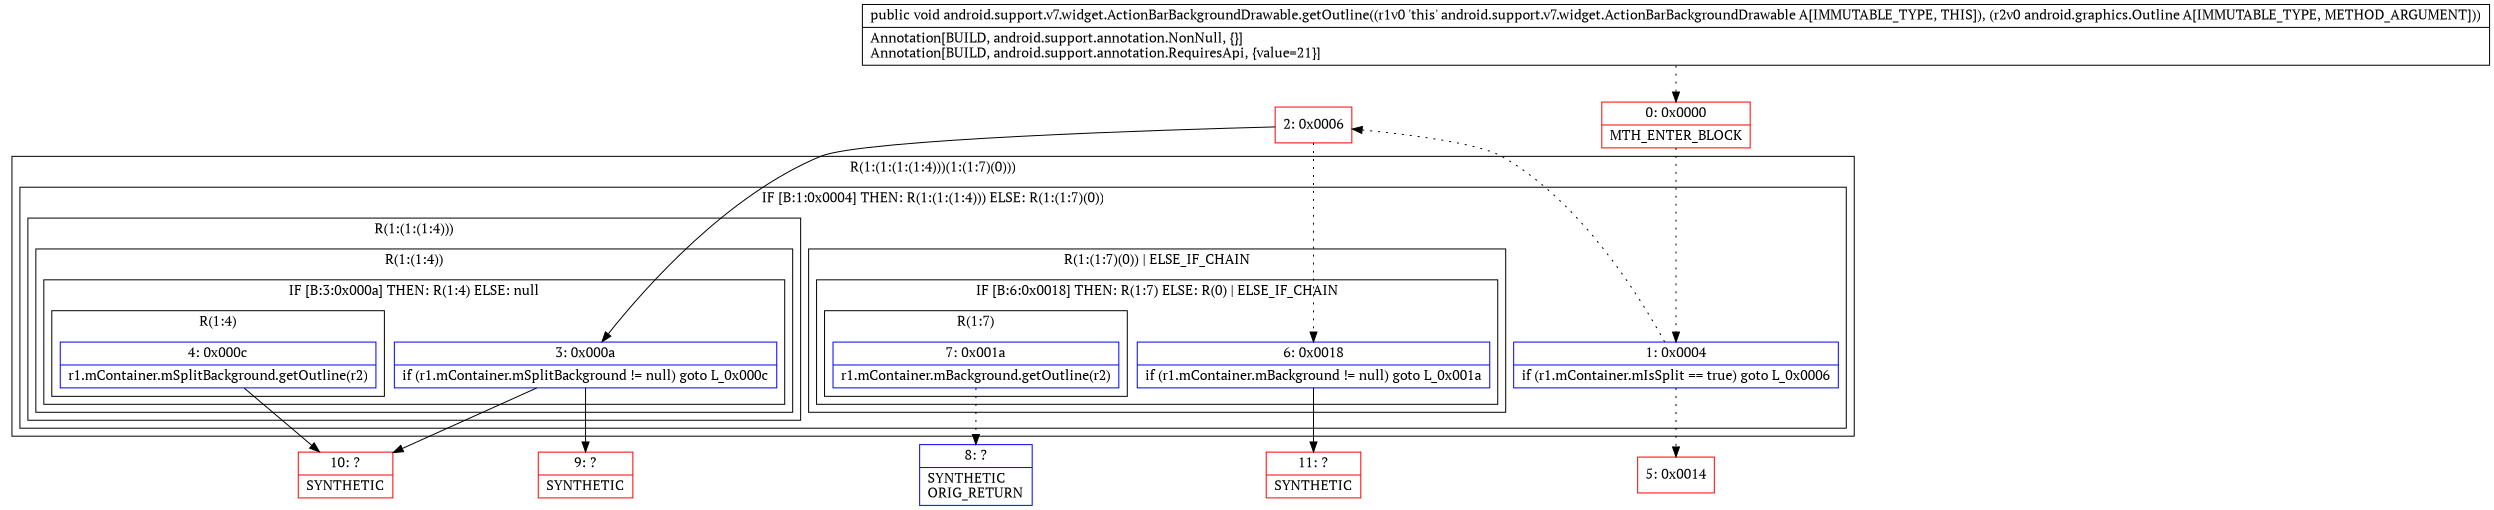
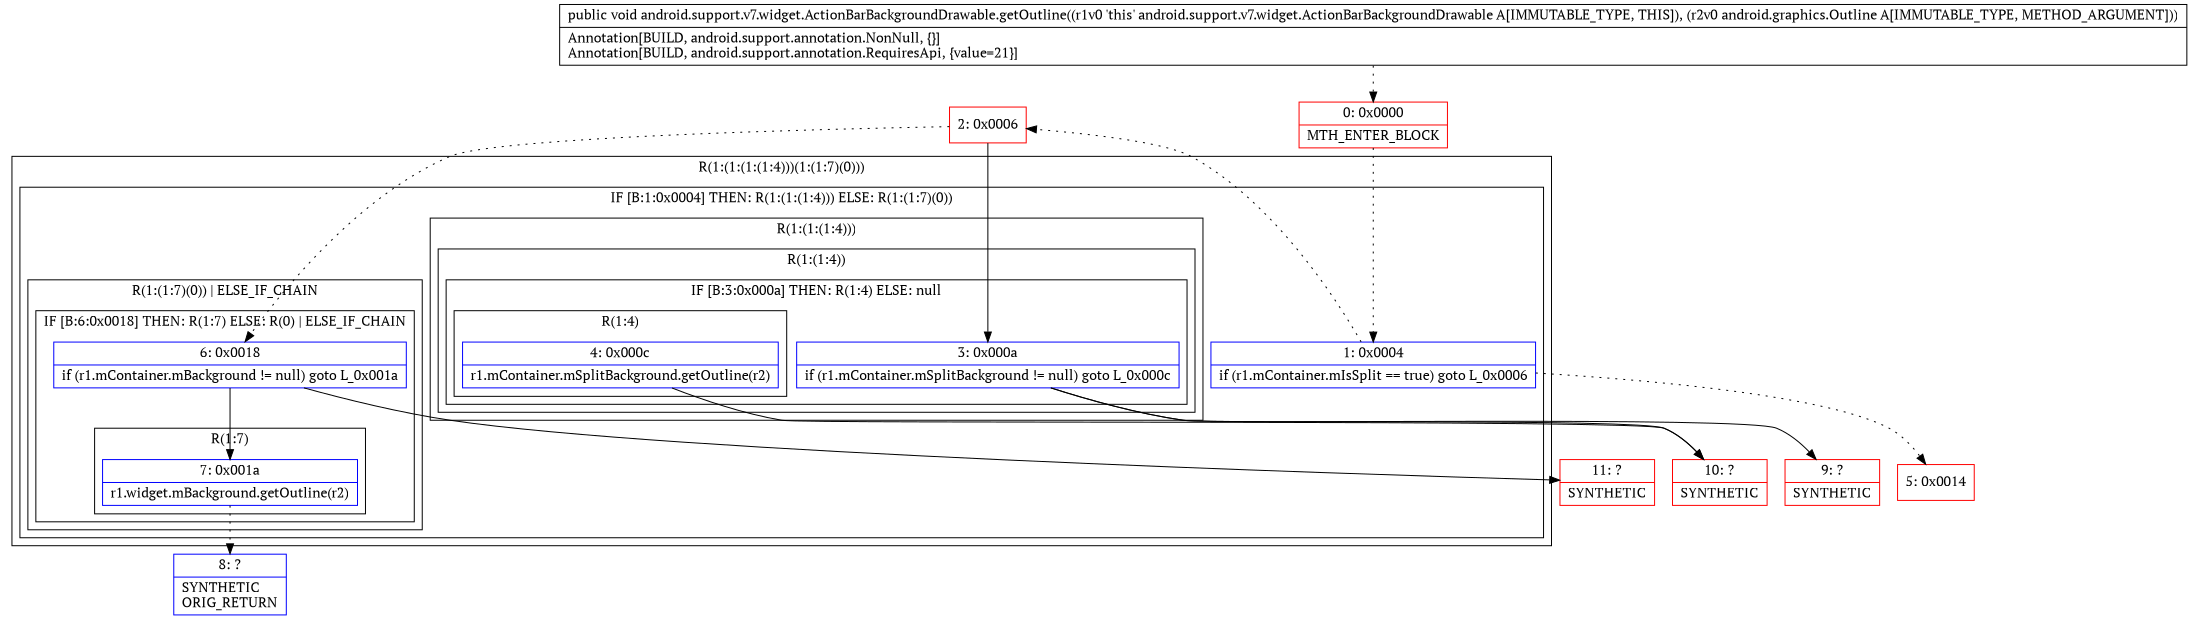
node "7: 0x001a": text "r1.mContainer.mBackground.getOutline(r2)" -> "r1.widget.mBackground.getOutline(r2)"
edge "6: 0x0018" -> "7: 0x001a": added
